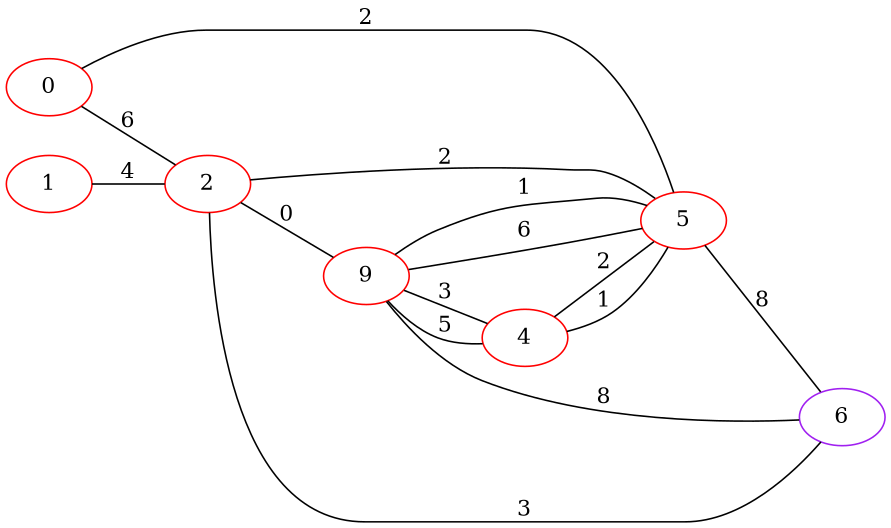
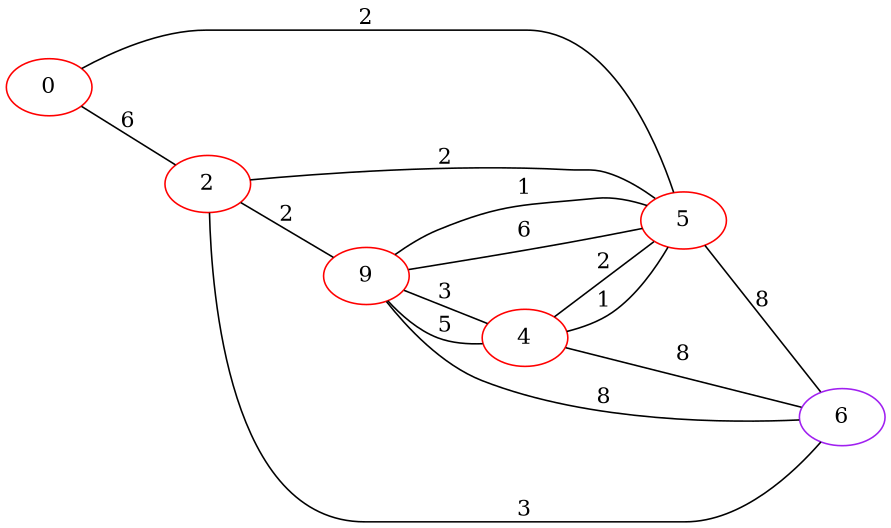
node "1": removed
edge "2" -- "9": label "0" -> "2"
edge "4" -- "6": added, label "8"
